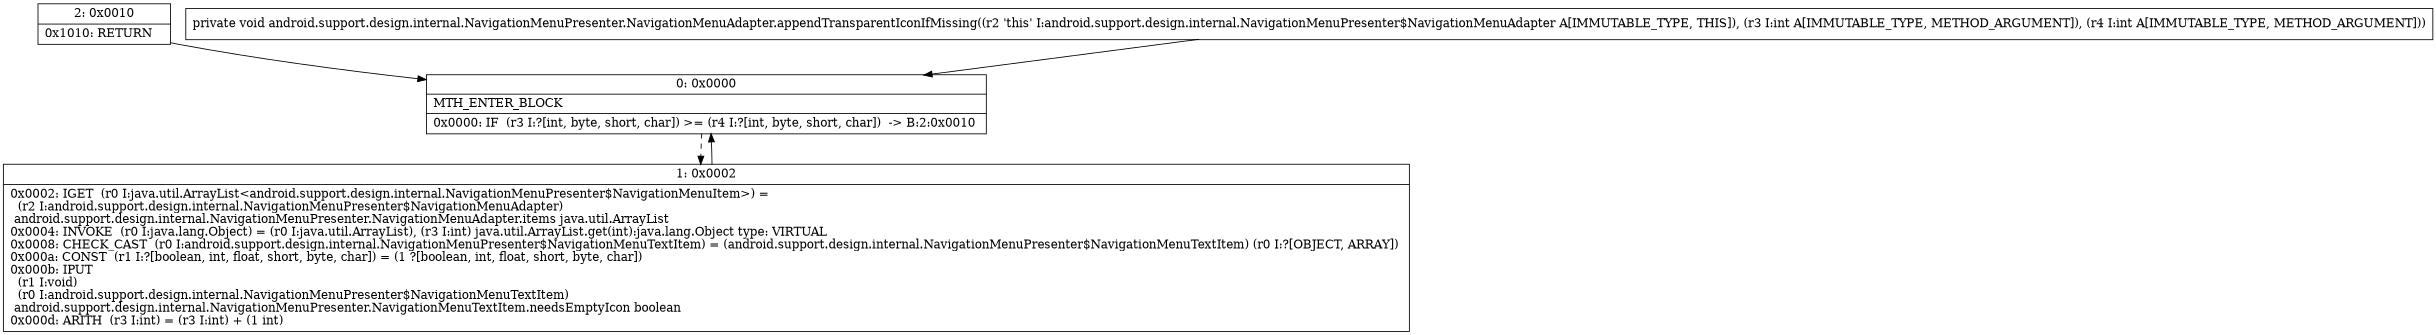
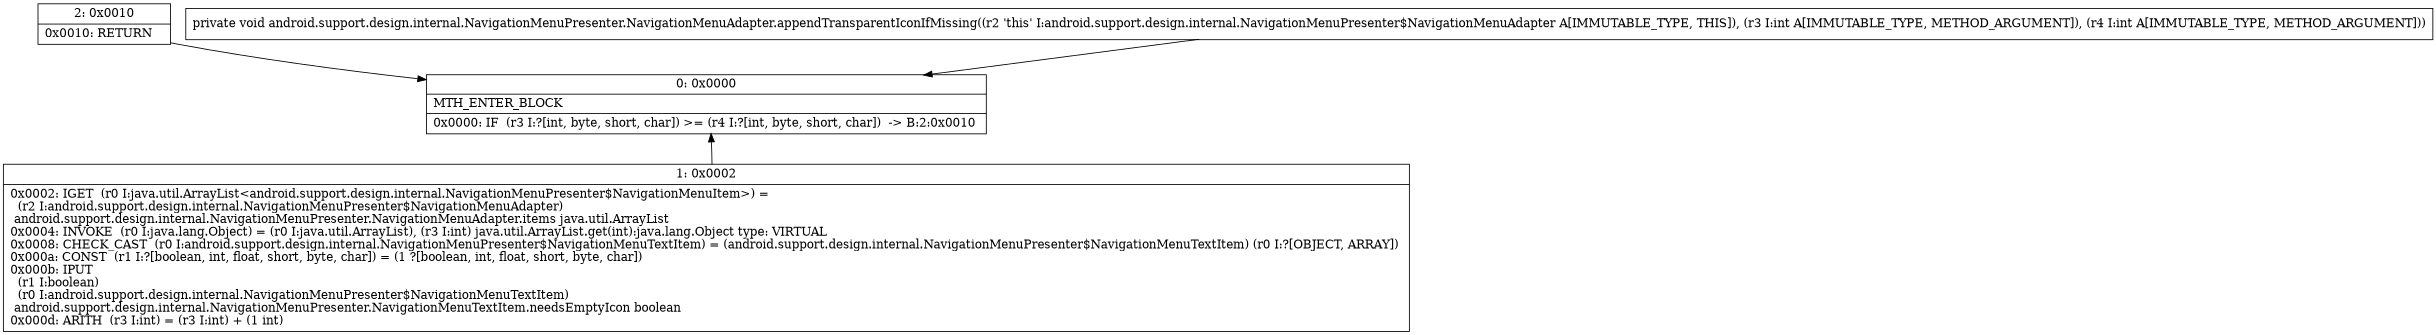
node "2: 0x0010": text "0x1010: RETURN" -> "0x0010: RETURN"
edge "0: 0x0000" -> "1: 0x0002": removed
node "1: 0x0002": text "(r1 I:void)" -> "(r1 I:boolean)"
